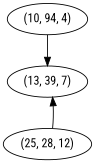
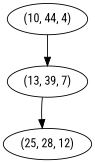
node "(10, 94, 4)": label "(10, 94, 4)" -> "(10, 44, 4)"
edge "(25, 28, 12)" -> "(13, 39, 7)": reversed
